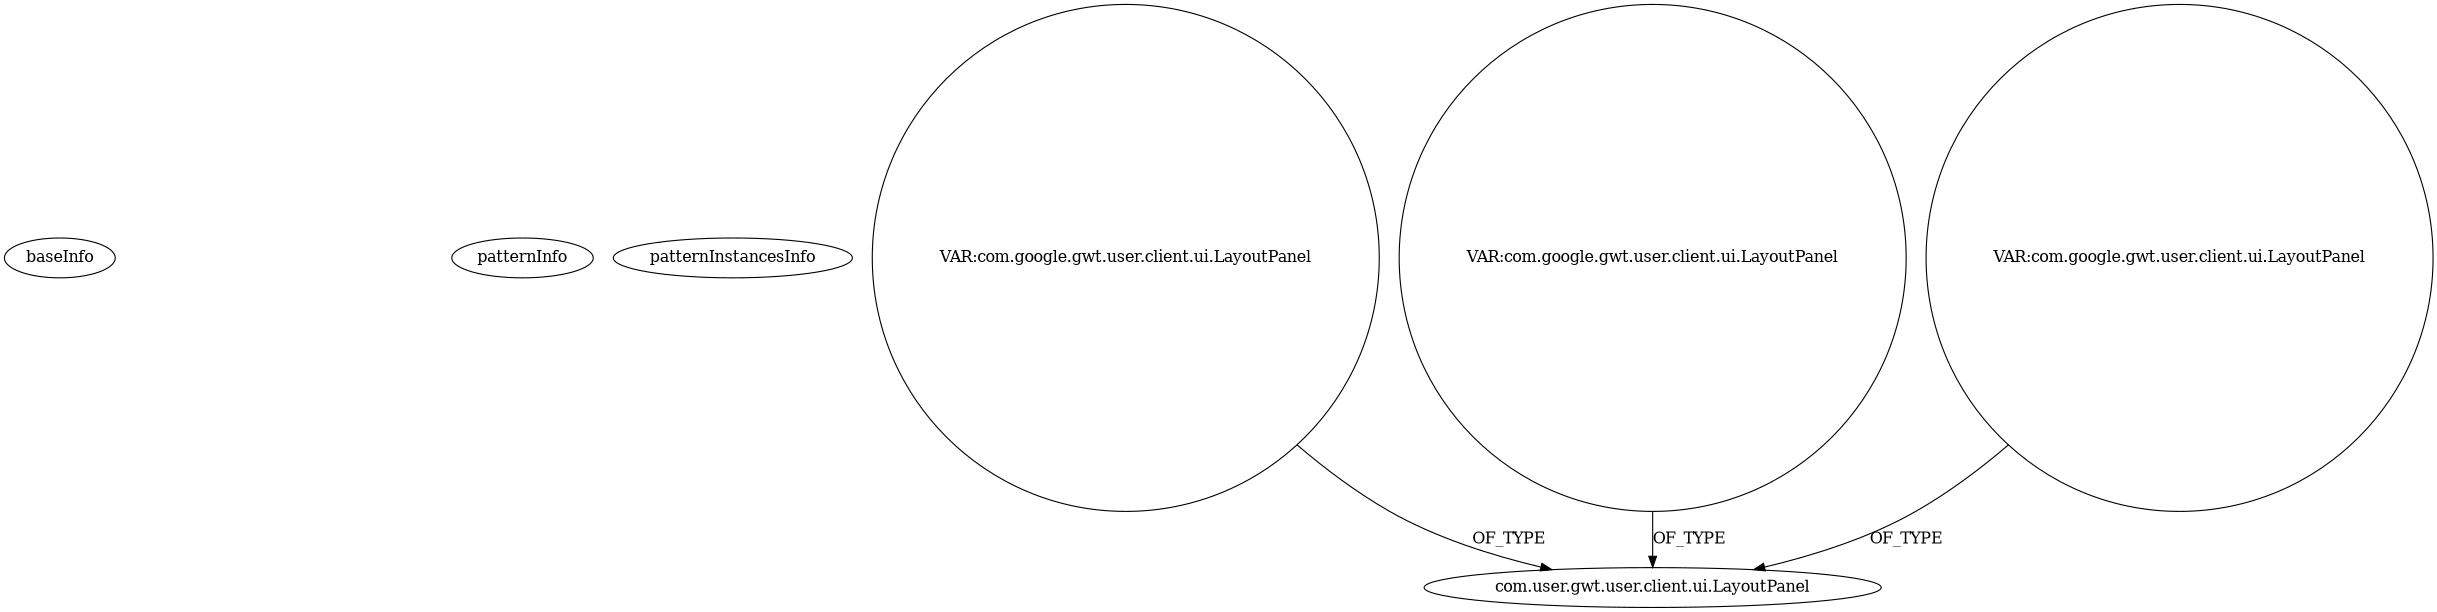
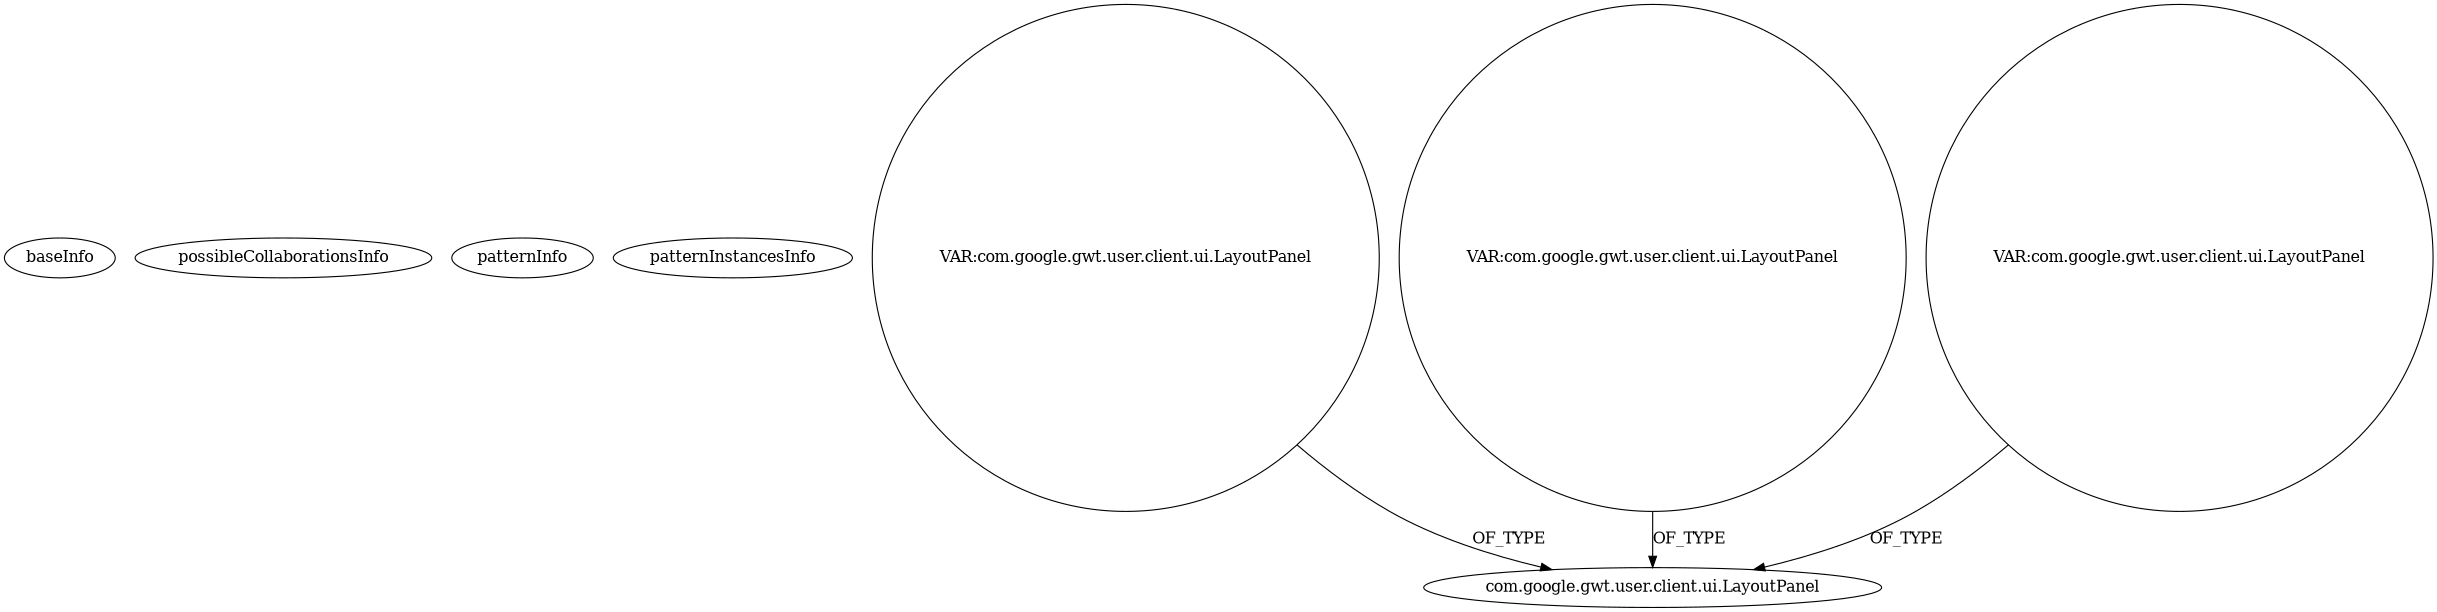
node "possibleCollaborationsInfo": added
node "com.user.gwt.user.client.ui.LayoutPanel": label "com.user.gwt.user.client.ui.LayoutPanel" -> "com.google.gwt.user.client.ui.LayoutPanel"
